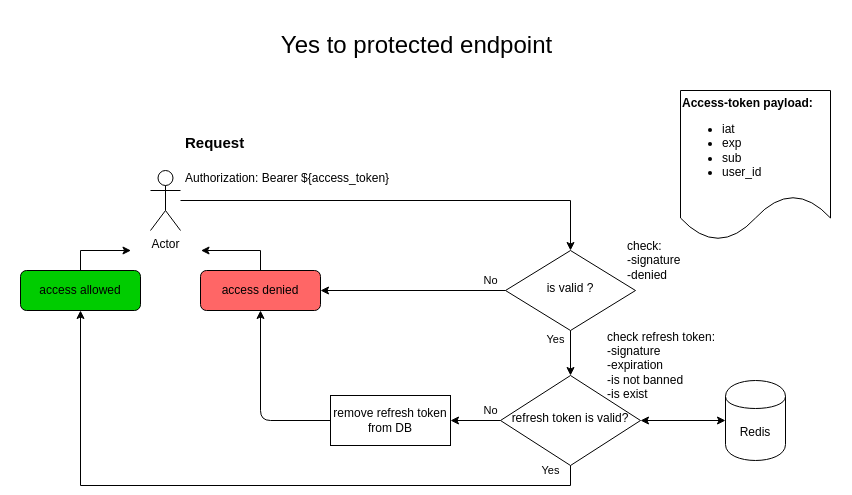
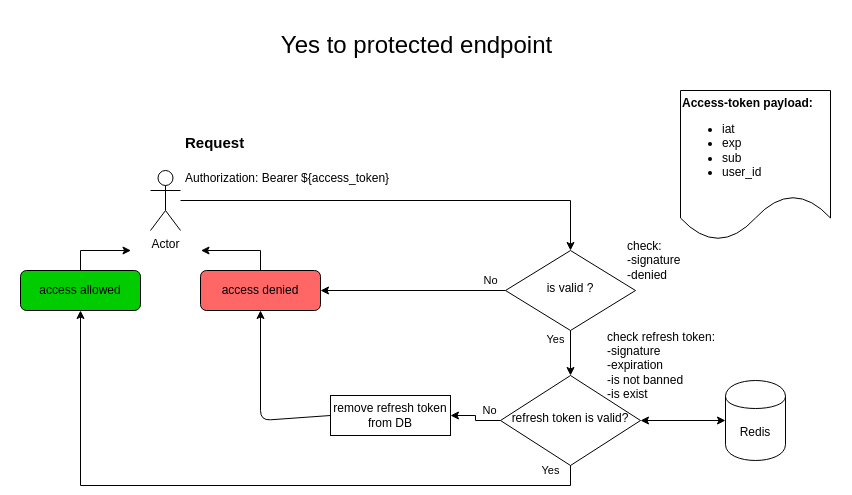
node "remove refresh token from DB": size 120x50 -> 120x40
